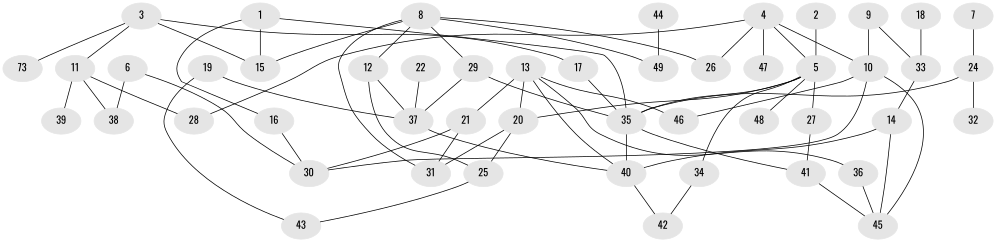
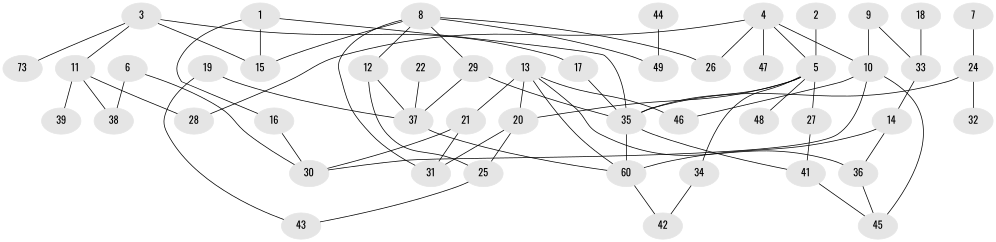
node "40": label "40" -> "60"
edge "14" -- "45": now "14" -- "36"
